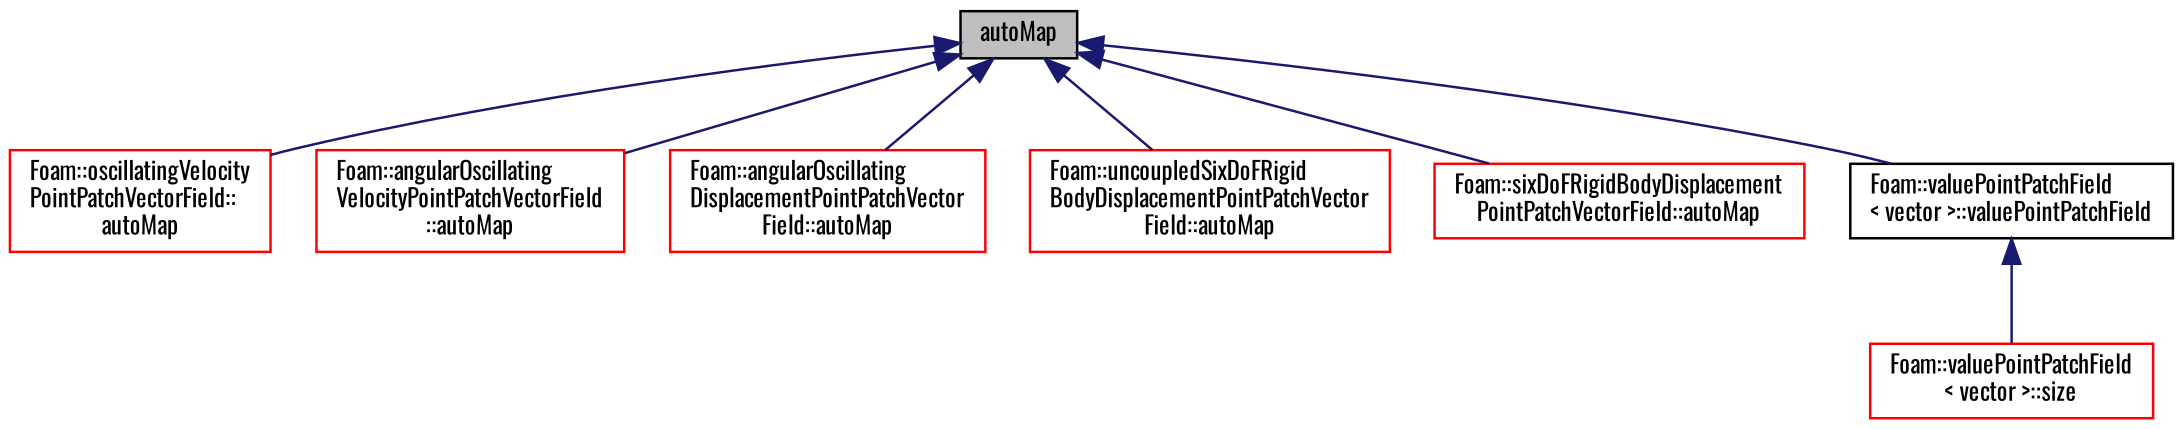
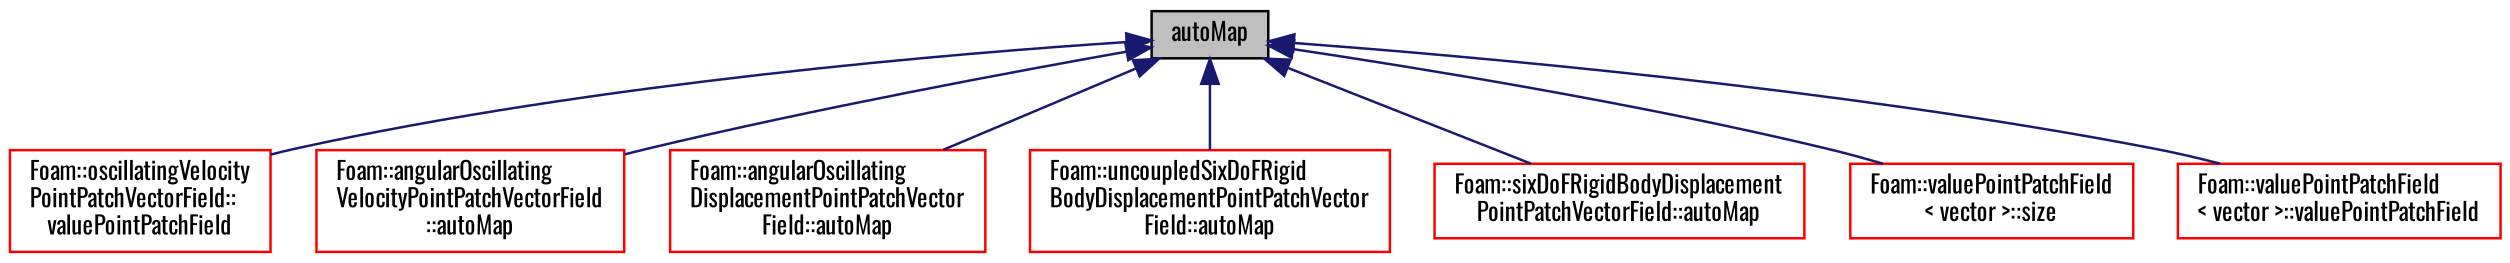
node "Foam::oscillatingVelocity PointPatchVectorField:: autoMap": label "Foam::oscillatingVelocity PointPatchVectorField:: autoMap" -> "Foam::oscillatingVelocity PointPatchVectorField:: valuePointPatchField"
node "Foam::valuePointPatchField < vector >::valuePointPatchField": color black -> red
edge "Foam::valuePointPatchField < vector >::size" -> "Foam::valuePointPatchField < vector >::valuePointPatchField": now "Foam::valuePointPatchField < vector >::size" -> "autoMap"
